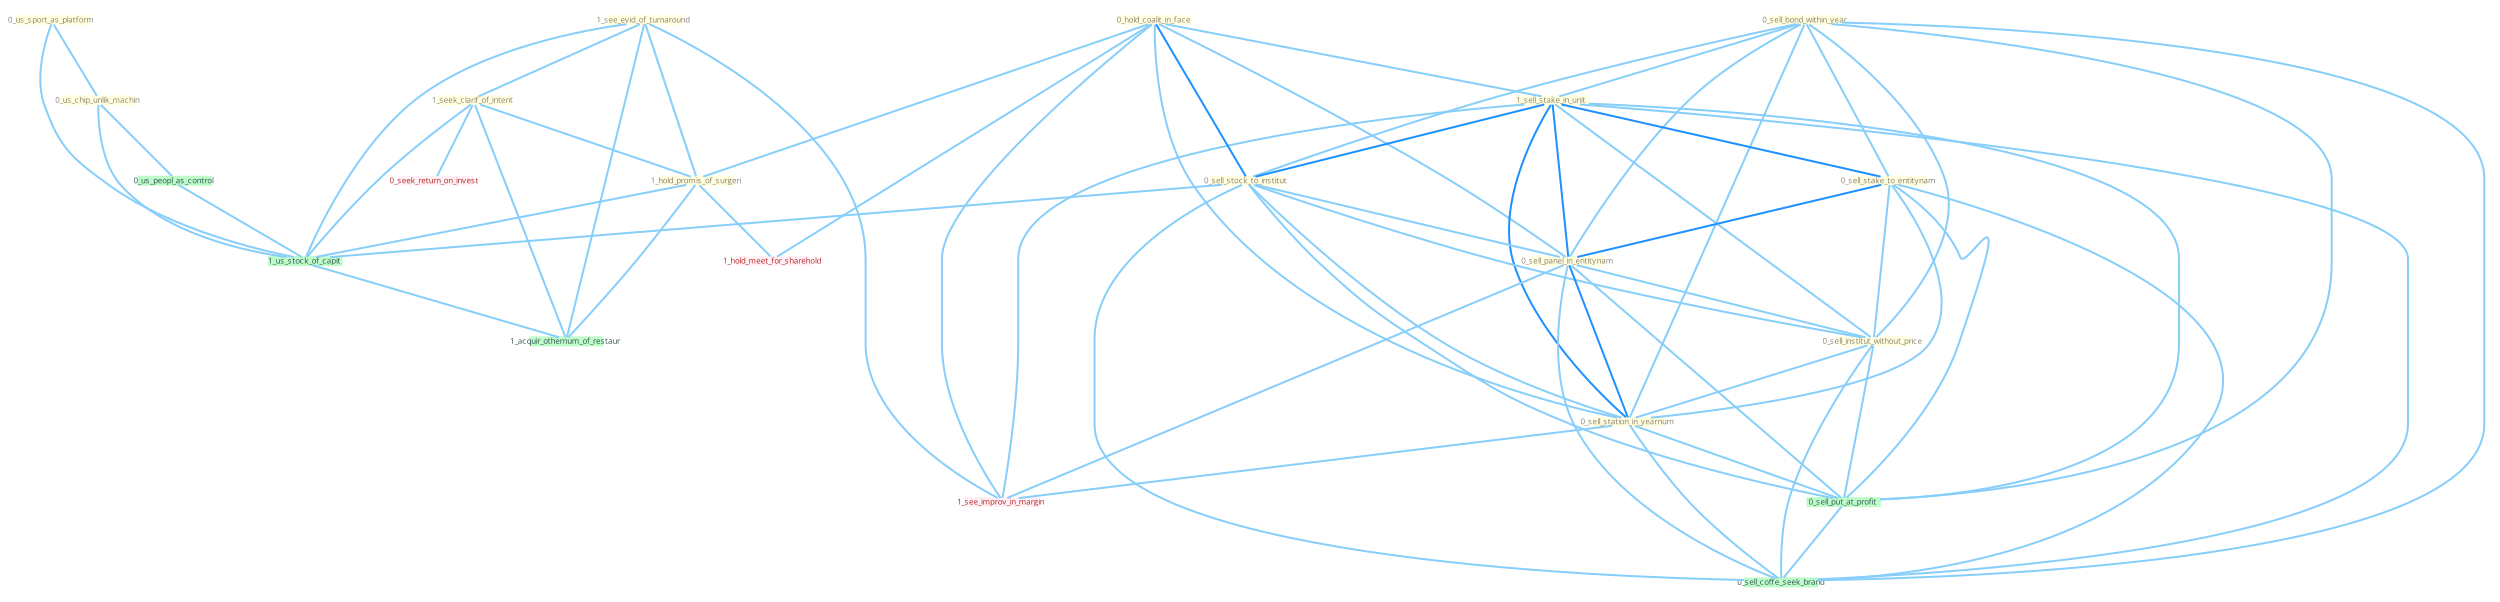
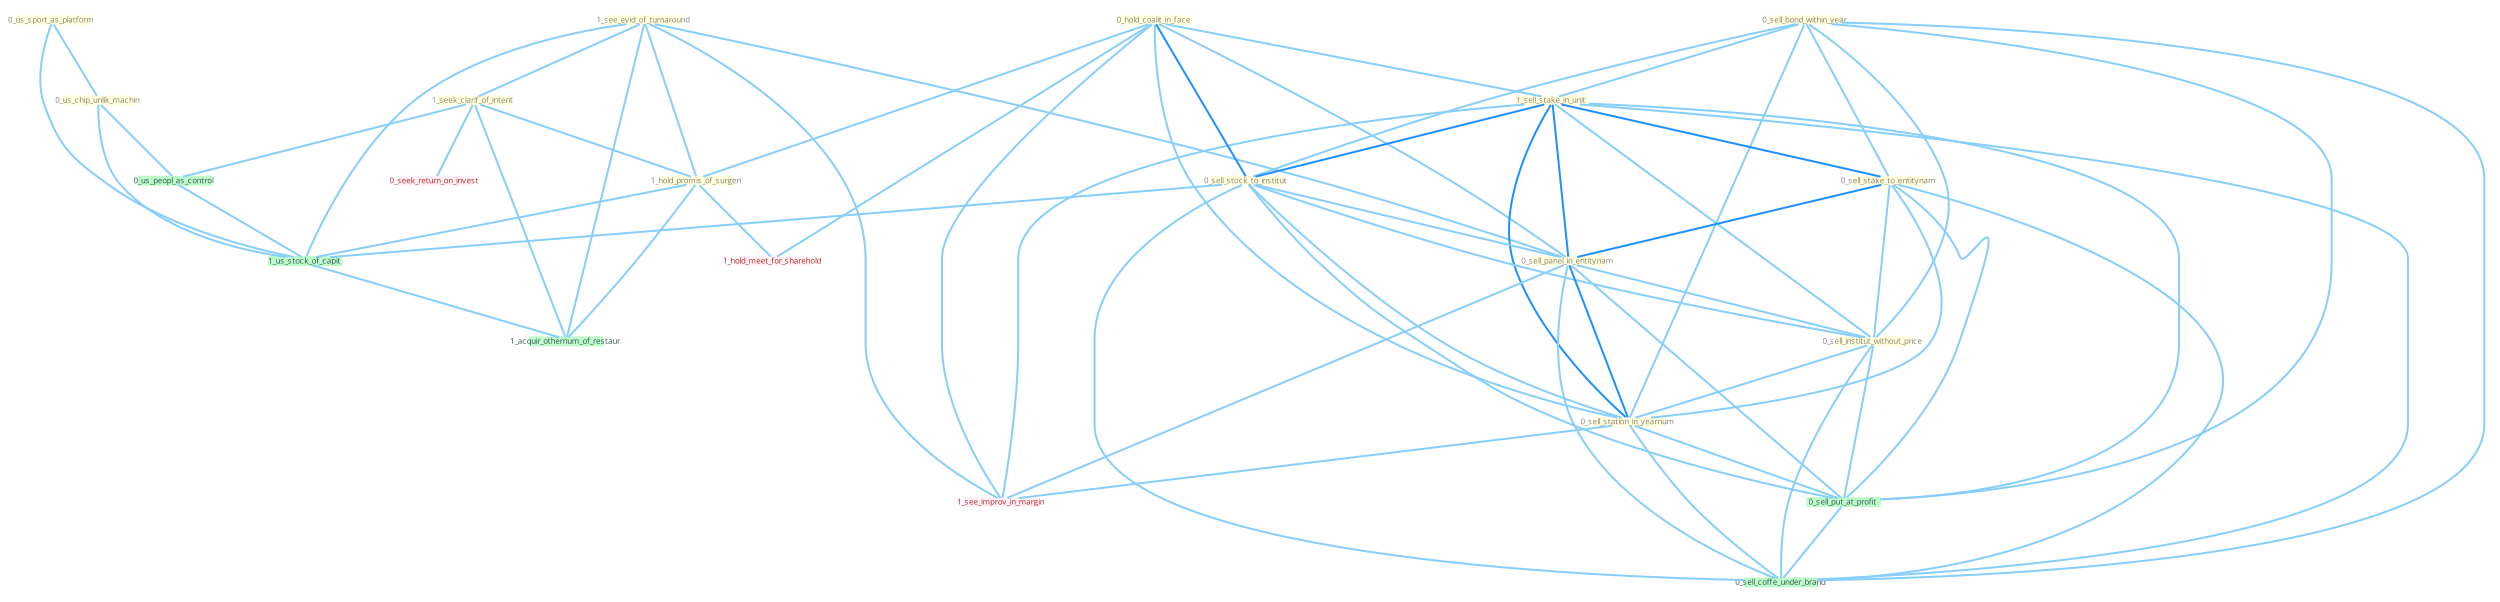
edge "0_sell_bond_within_year" -- "0_sell_panel_in_entitynam": now "1_see_evid_of_turnaround" -- "0_sell_panel_in_entitynam"
edge "1_seek_clarif_of_intent" -- "1_us_stock_of_capit": now "1_seek_clarif_of_intent" -- "0_us_peopl_as_control"
node "0_sell_coffe_seek_brand": label "0_sell_coffe_seek_brand" -> "0_sell_coffe_under_brand"
